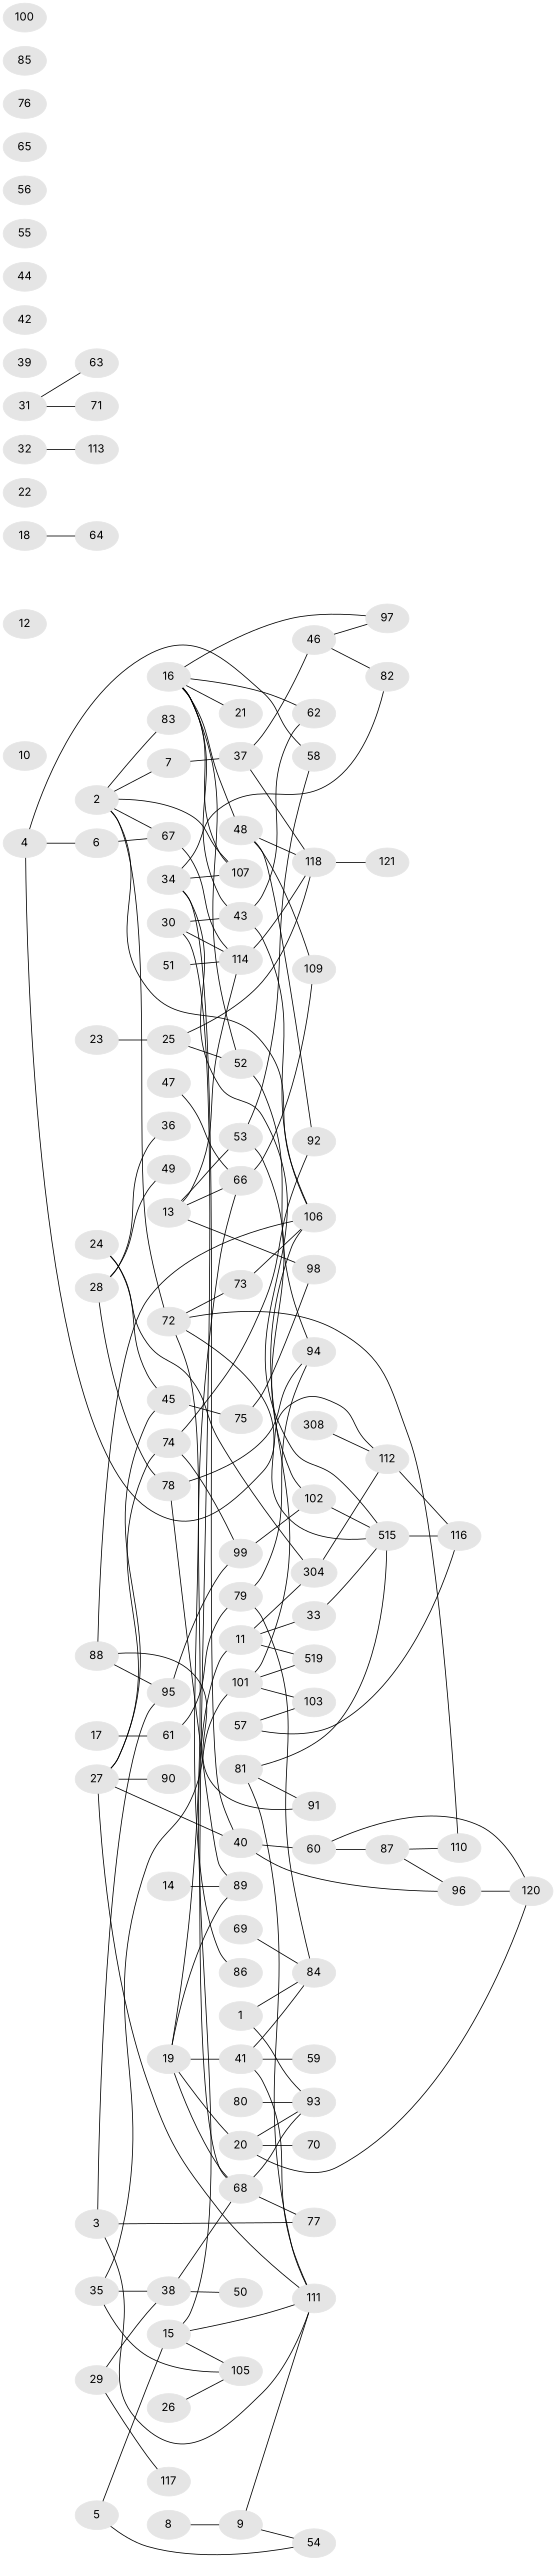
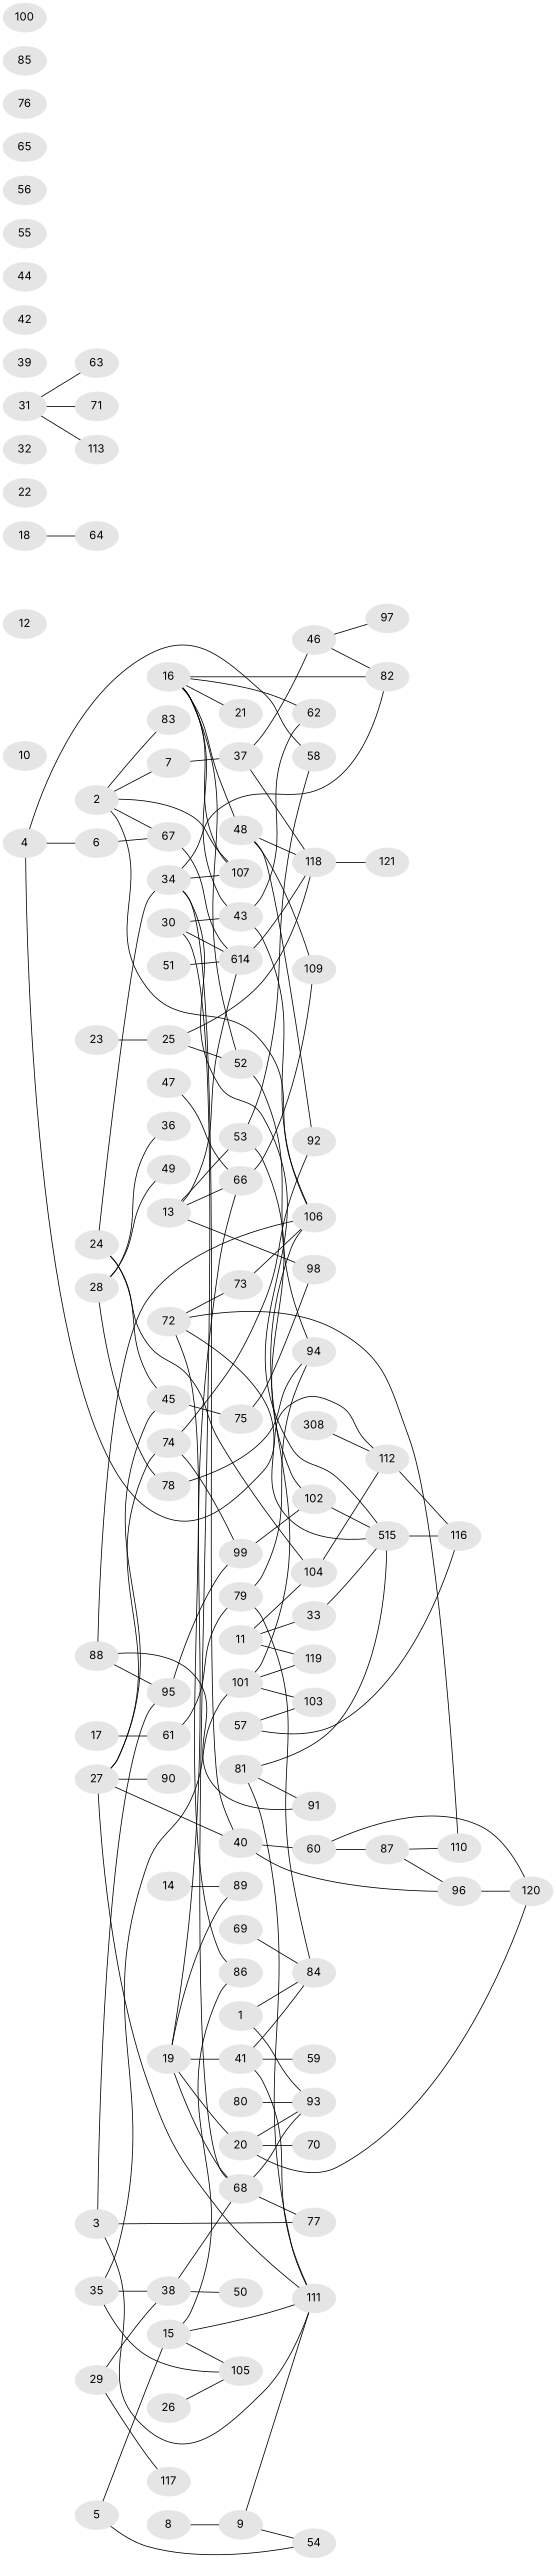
edge "32" -- "113": now "31" -- "113"
edge "97" -- "16": now "82" -- "16"
node "114": label "114" -> "614"
edge "2" -- "72": removed
edge "34" -- "24": added
node "304": label "304" -> "104"
node "519": label "519" -> "119"
edge "78" -- "89": removed
edge "11" -- "15": now "86" -- "15"
